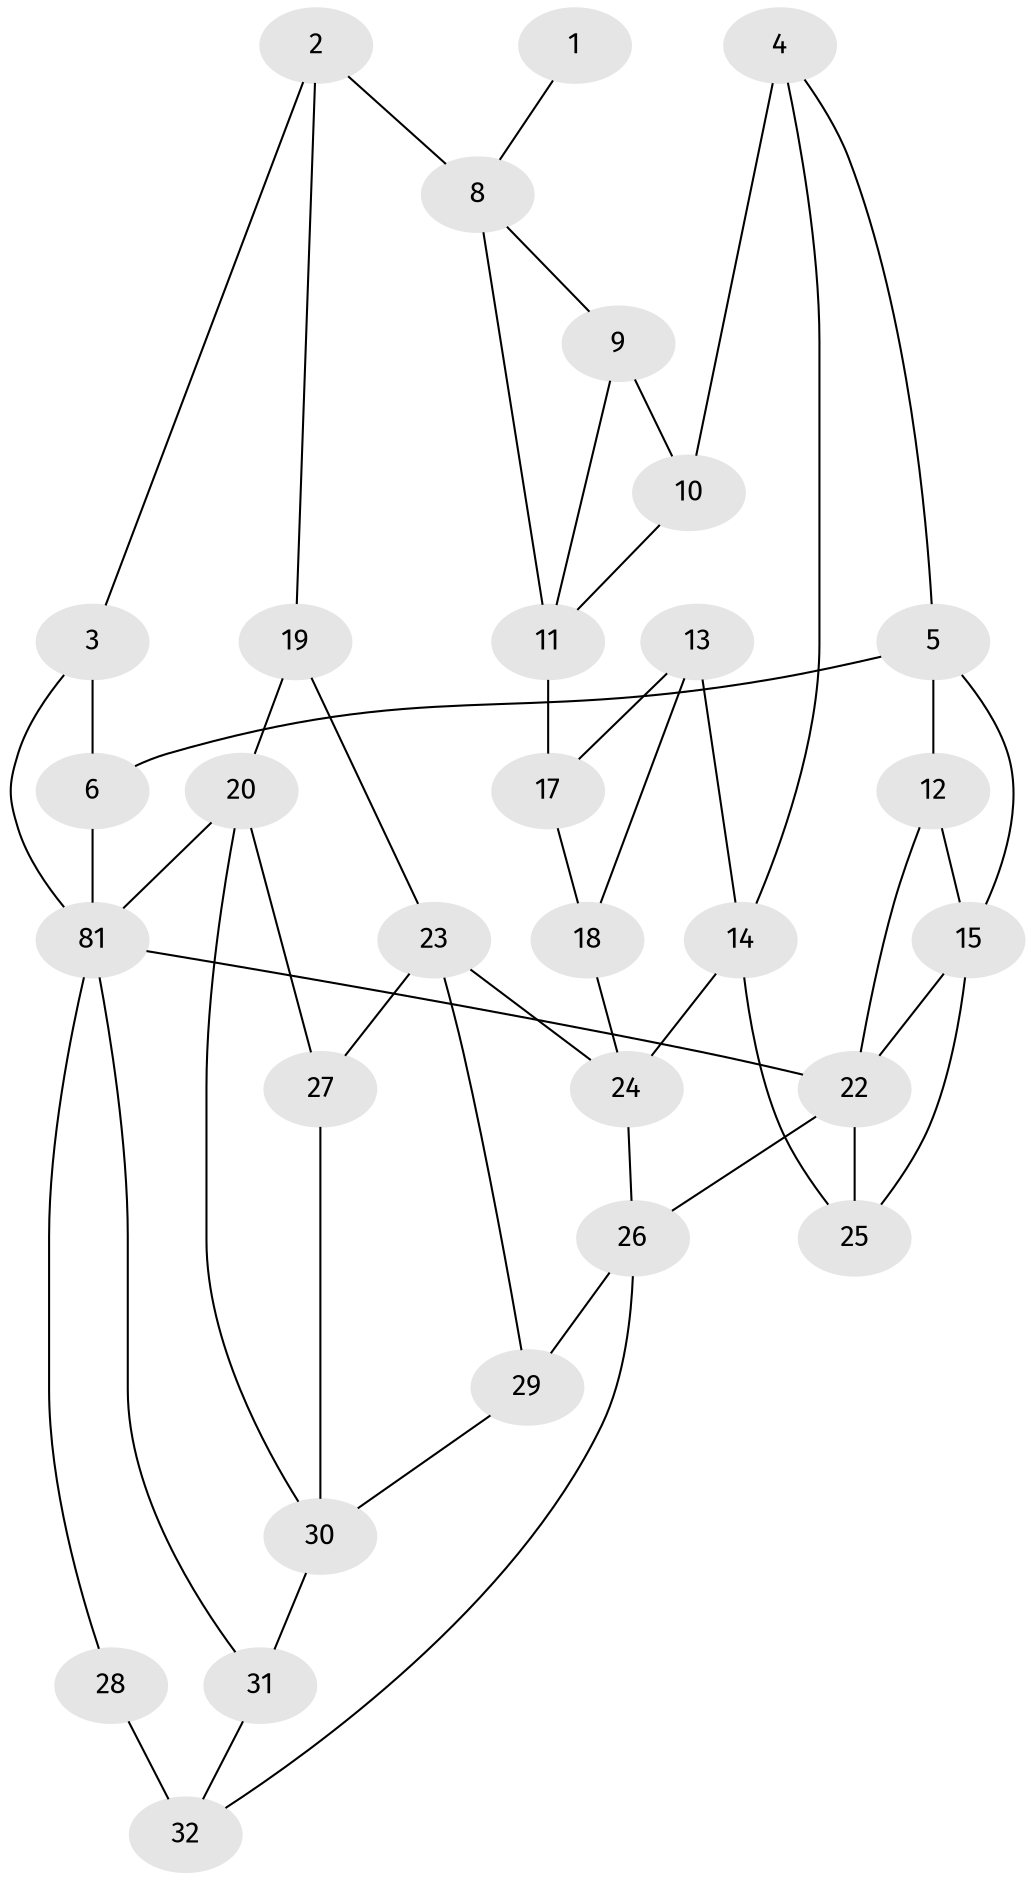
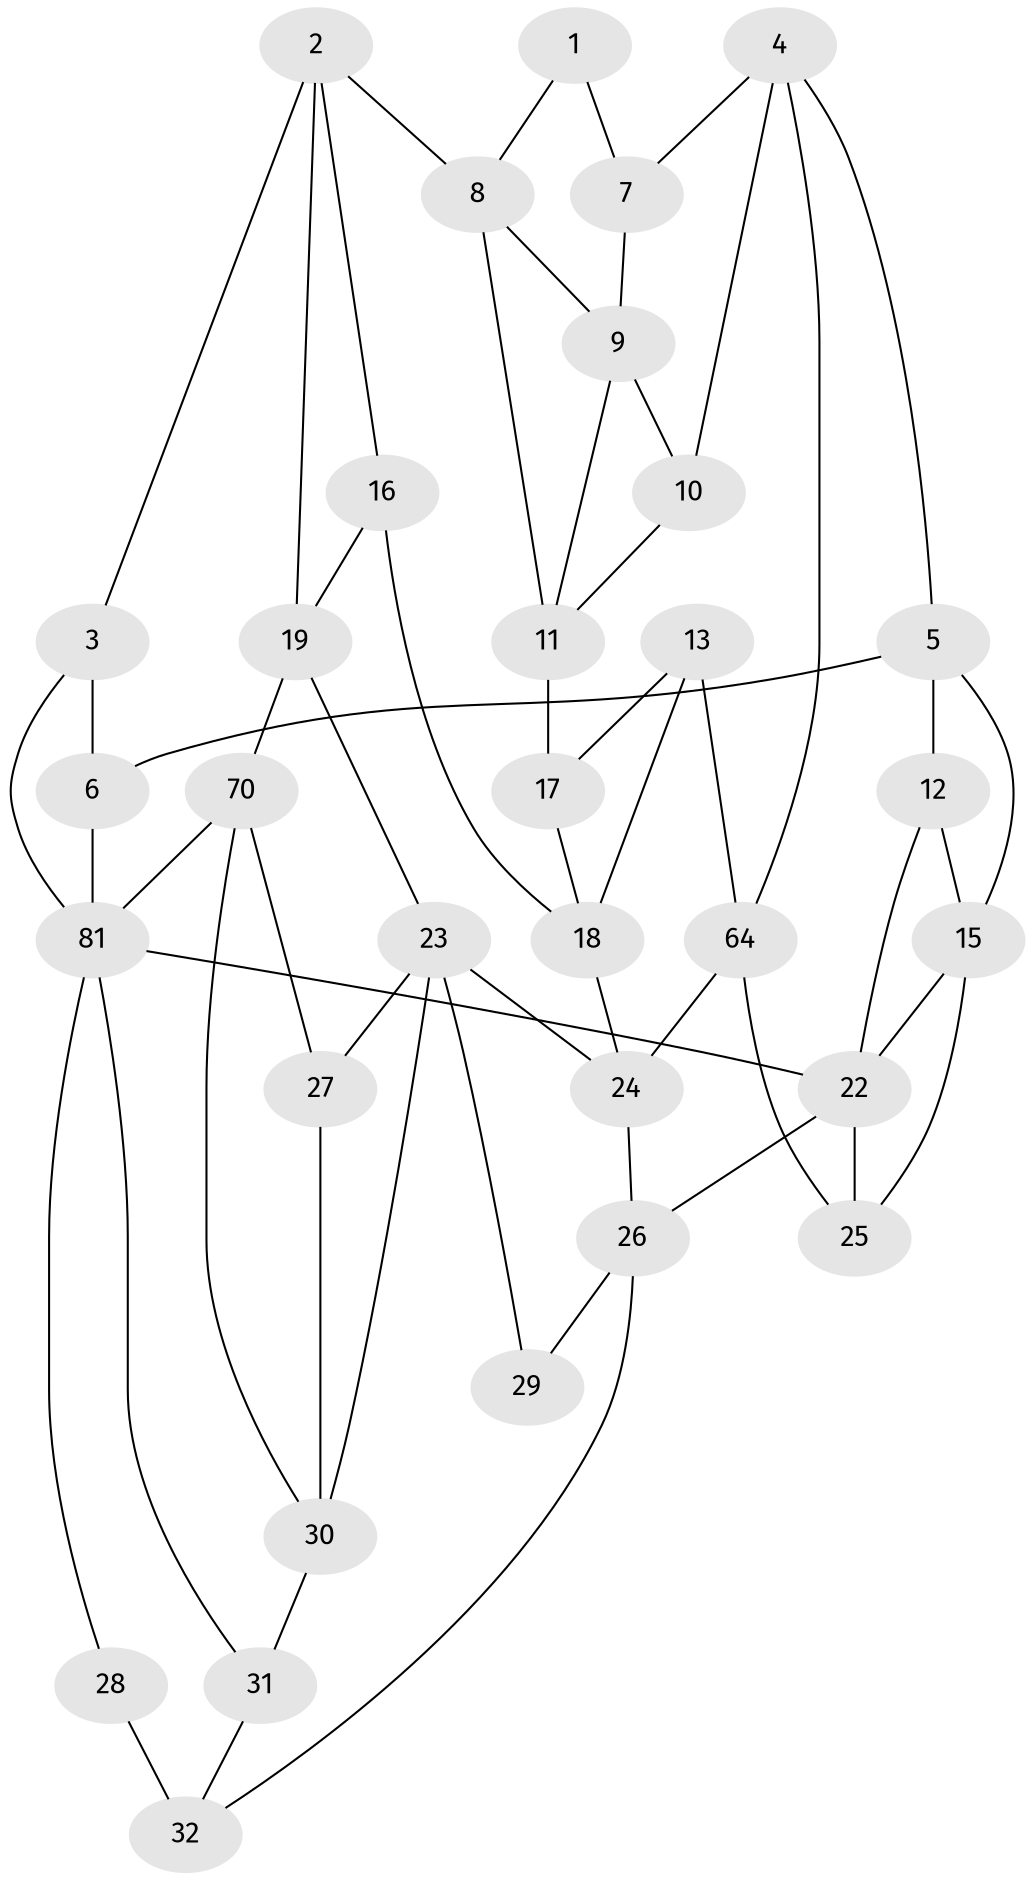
node "7": added
node "16": added
node "20": label "20" -> "70"
node "14": label "14" -> "64"
edge "29" -- "30": now "23" -- "30"
